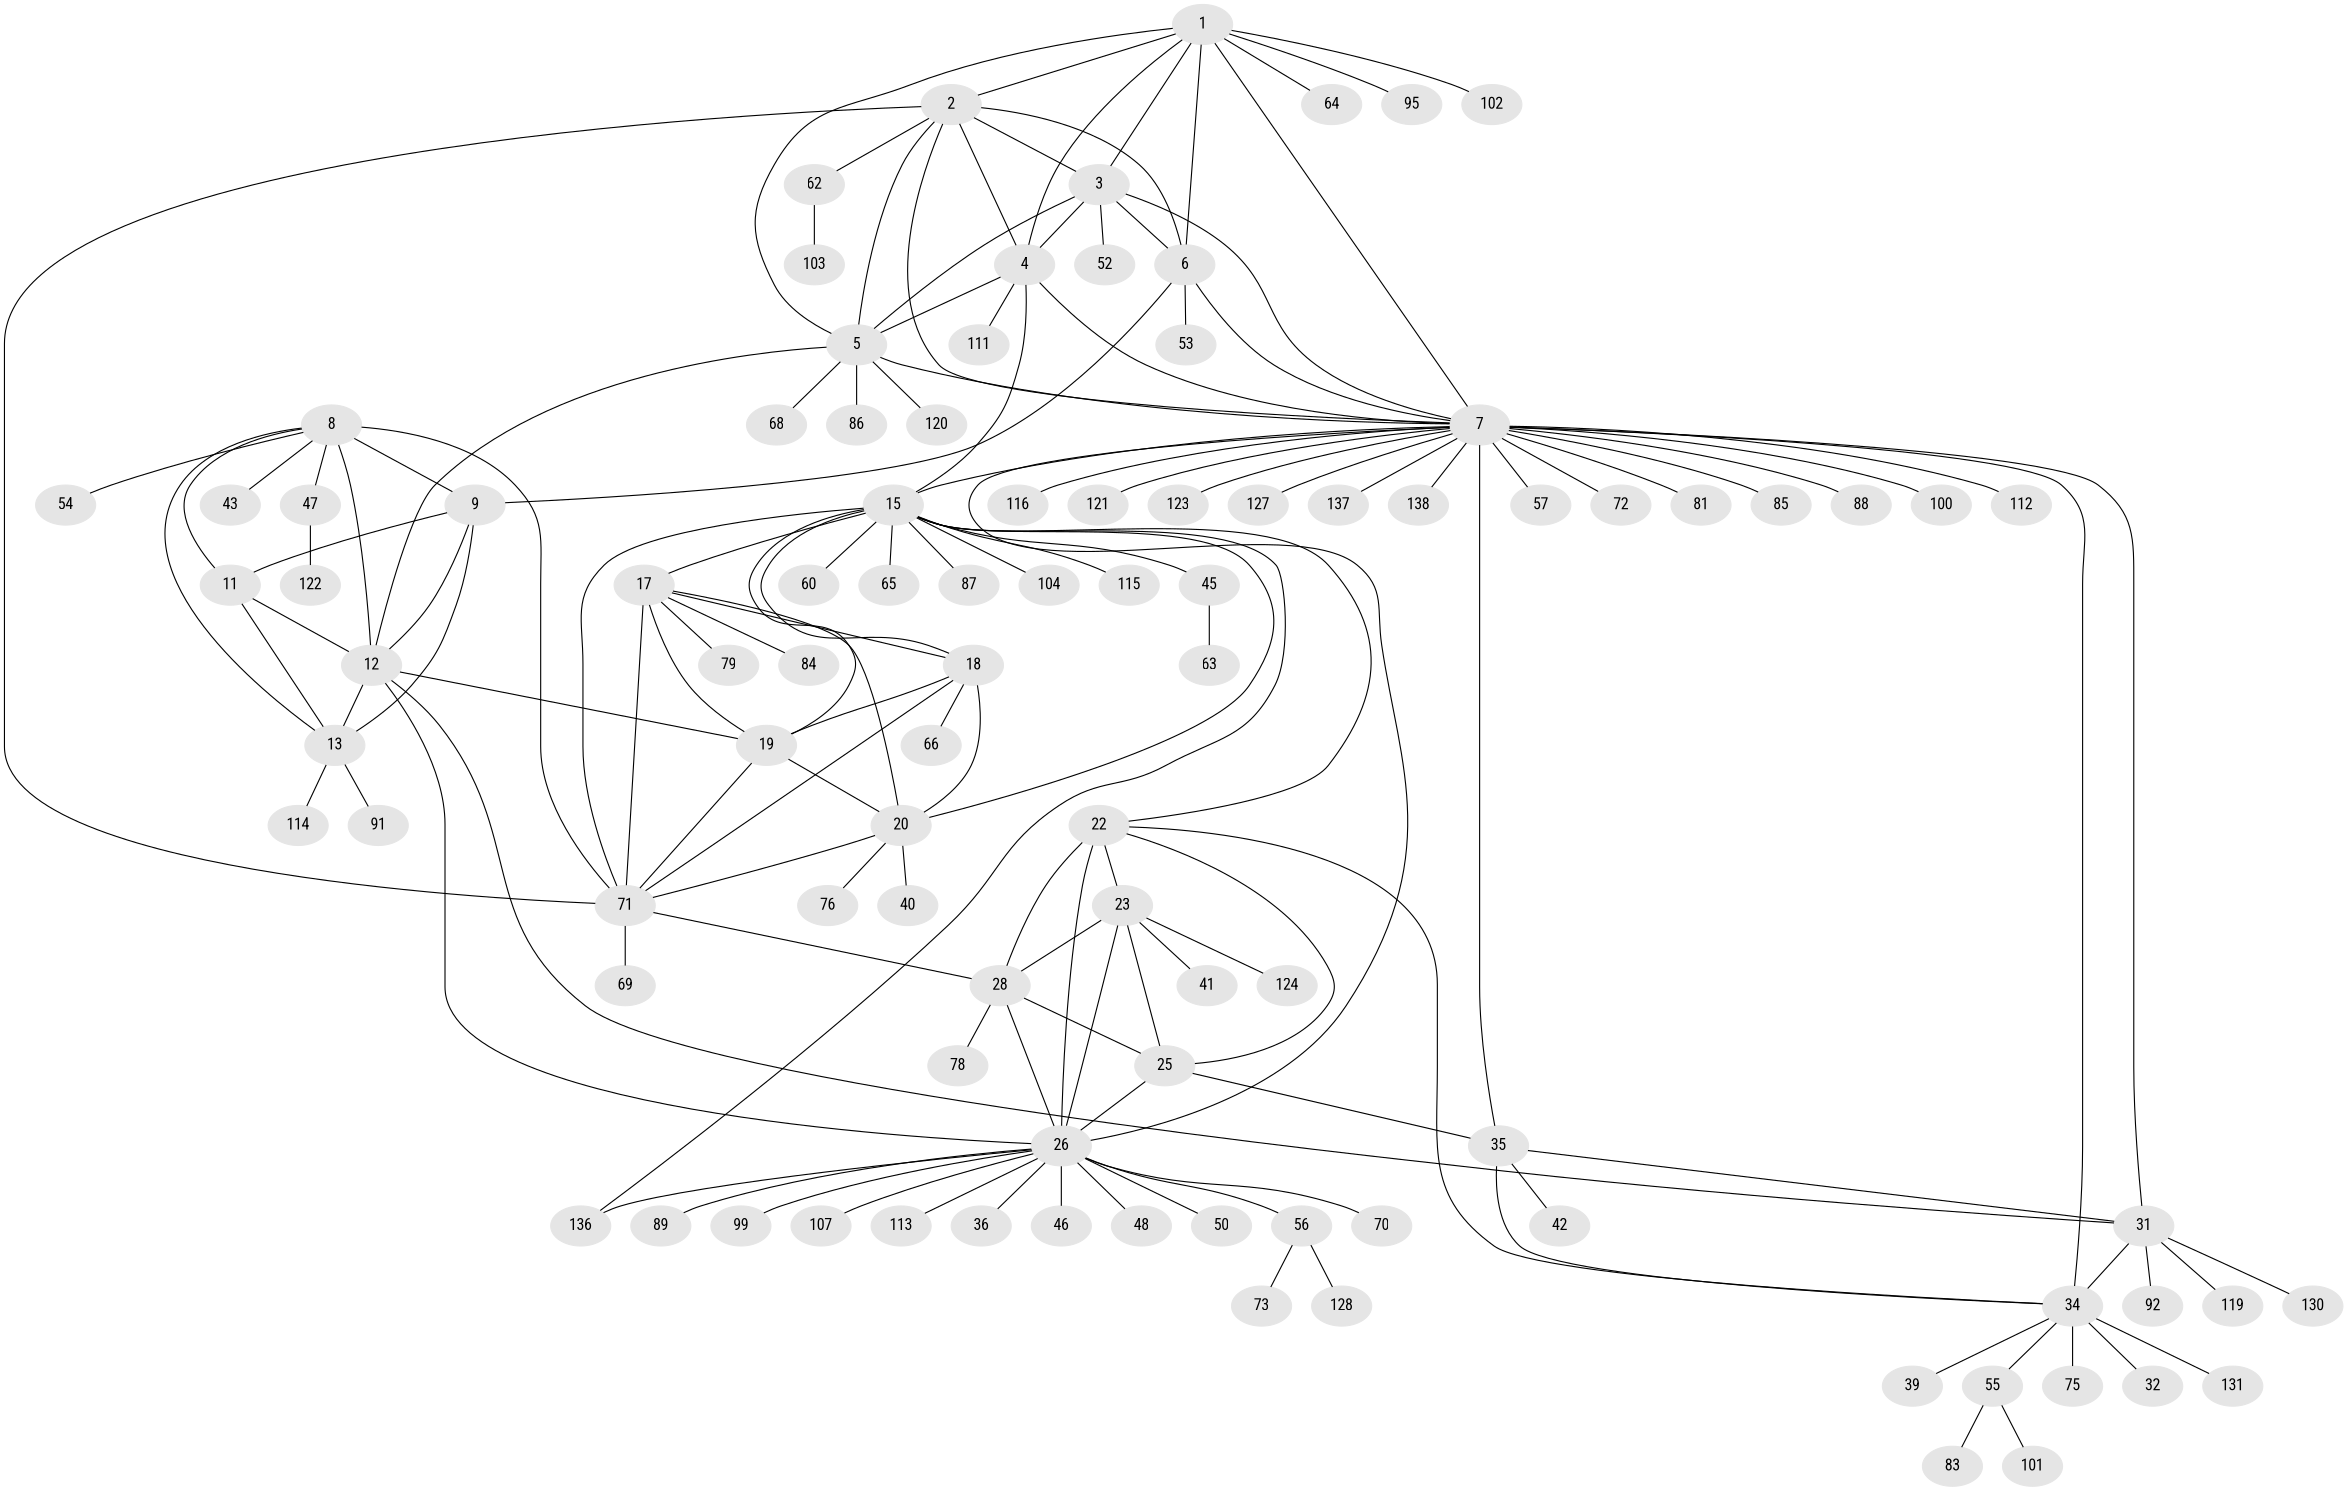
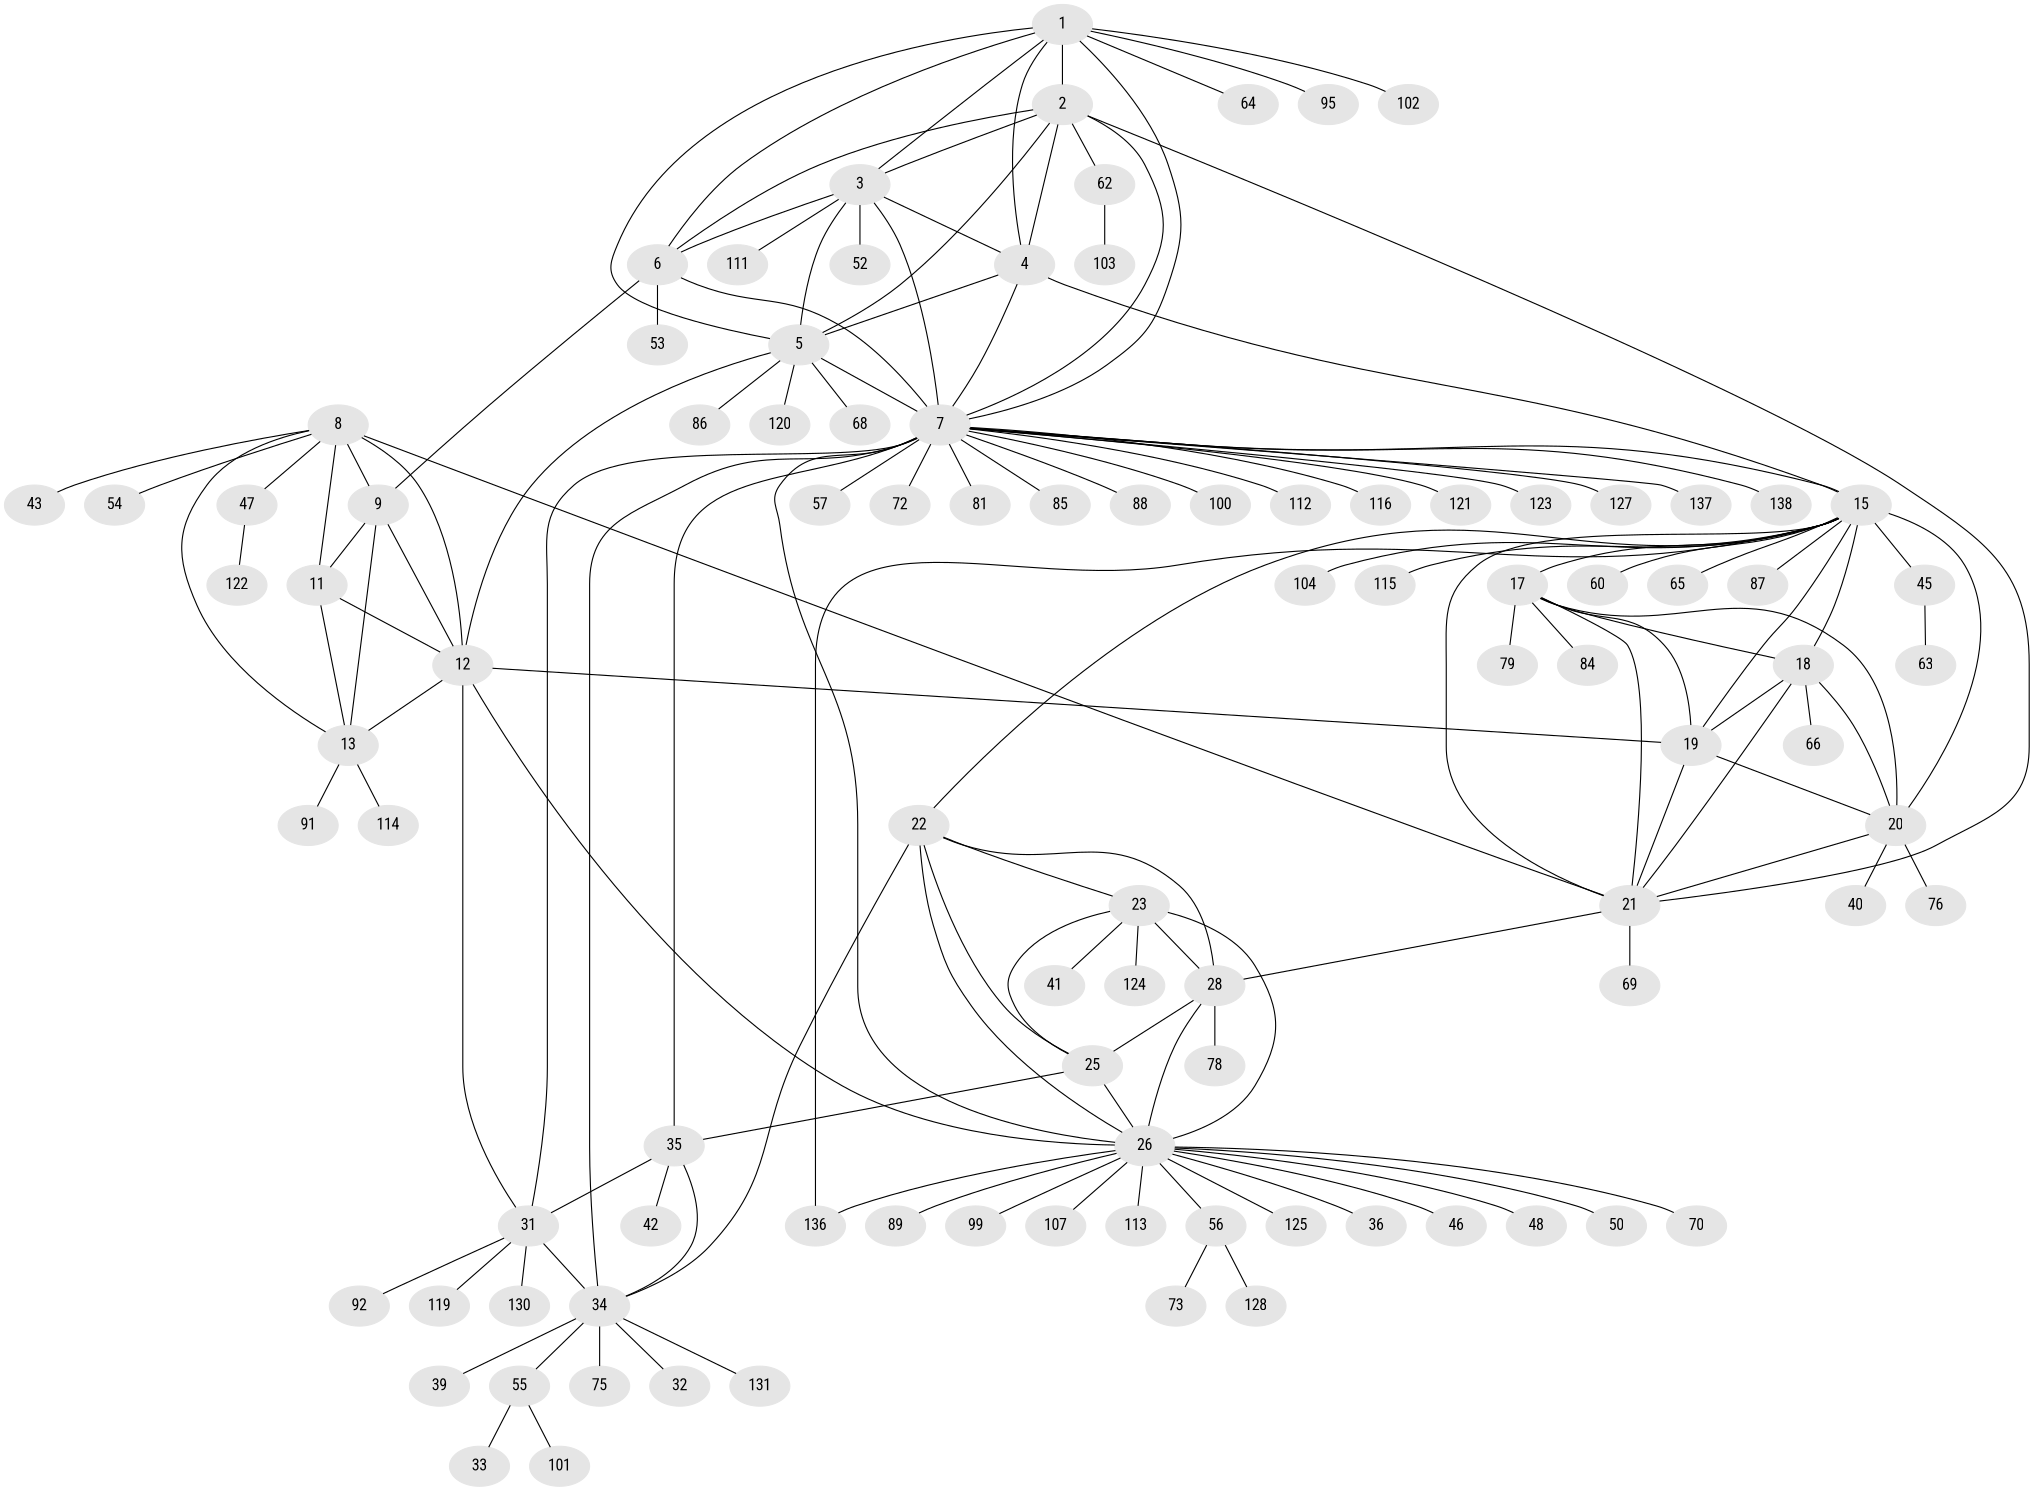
edge "4" -- "111": now "3" -- "111"
node "71": label "71" -> "21"
node "125": added
node "83": label "83" -> "33"
